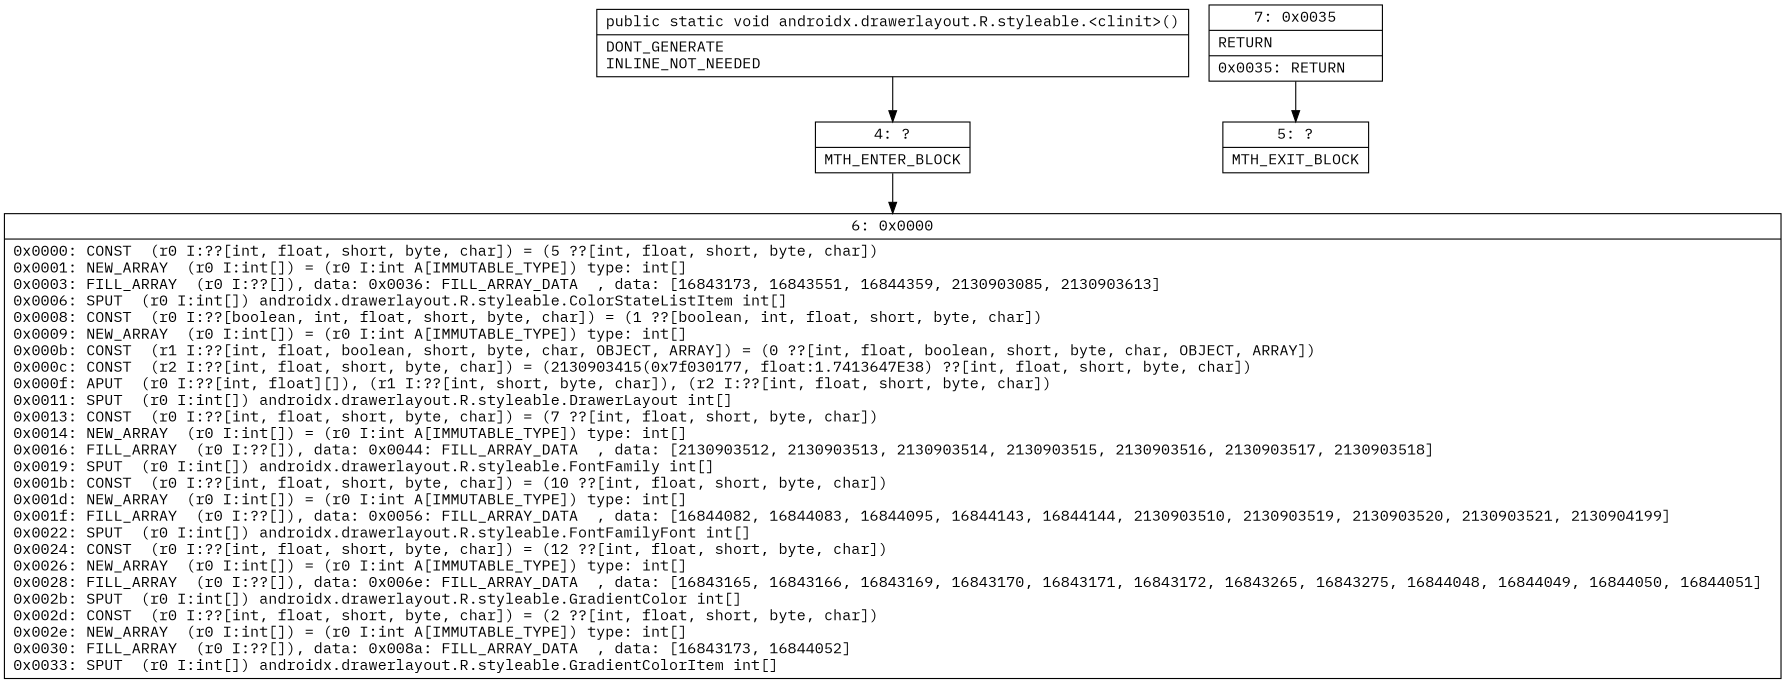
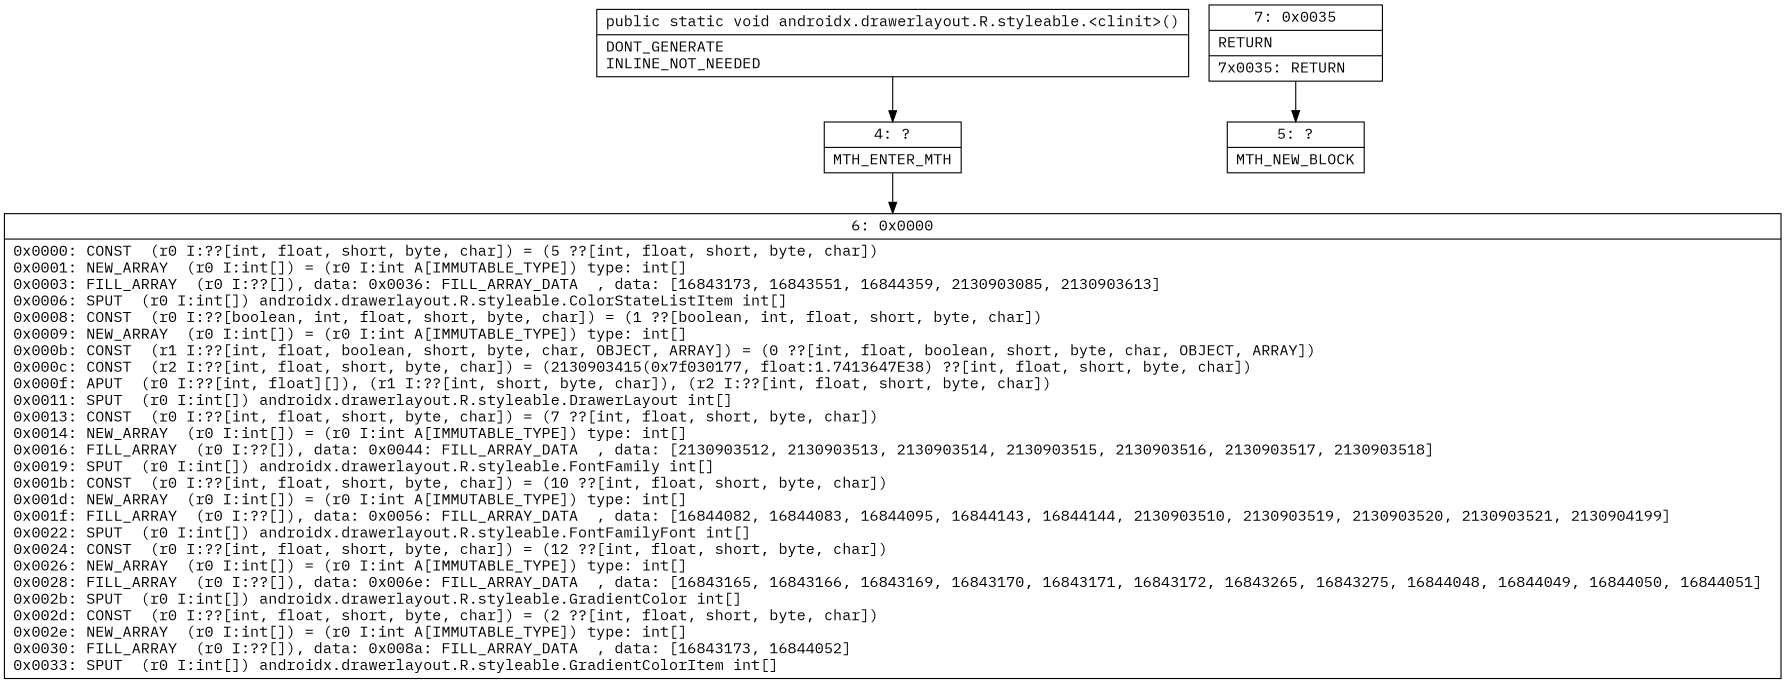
node "7: 0x0035": text "0x0035: RETURN" -> "7x0035: RETURN"
node "4: ?": text "MTH_ENTER_BLOCK" -> "MTH_ENTER_MTH"
node "5: ?": text "MTH_EXIT_BLOCK" -> "MTH_NEW_BLOCK"
